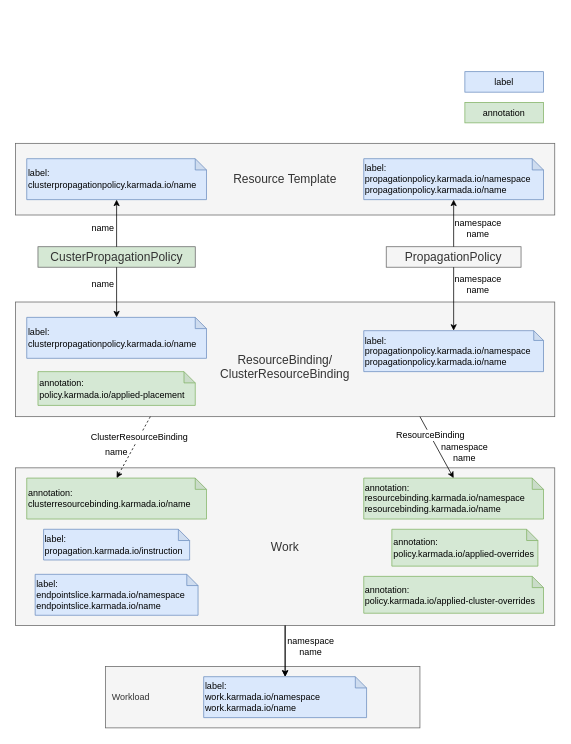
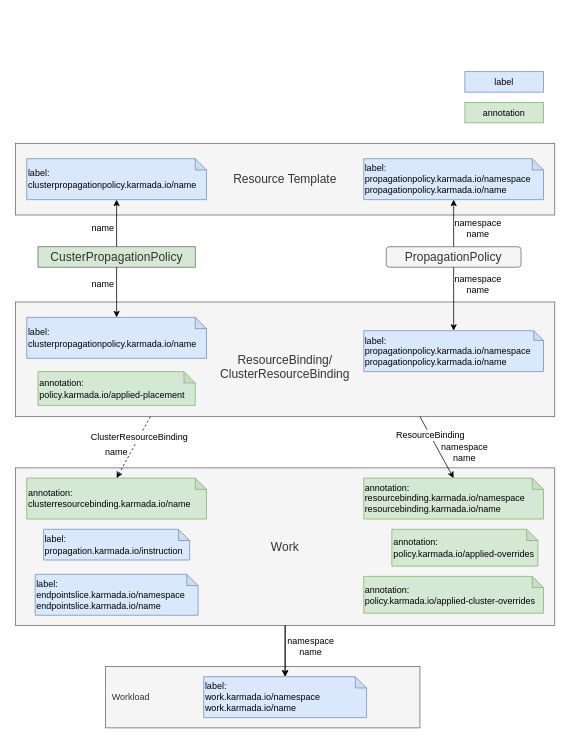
node "PropagationPolicy": shape rectangle -> rounded rectangle
